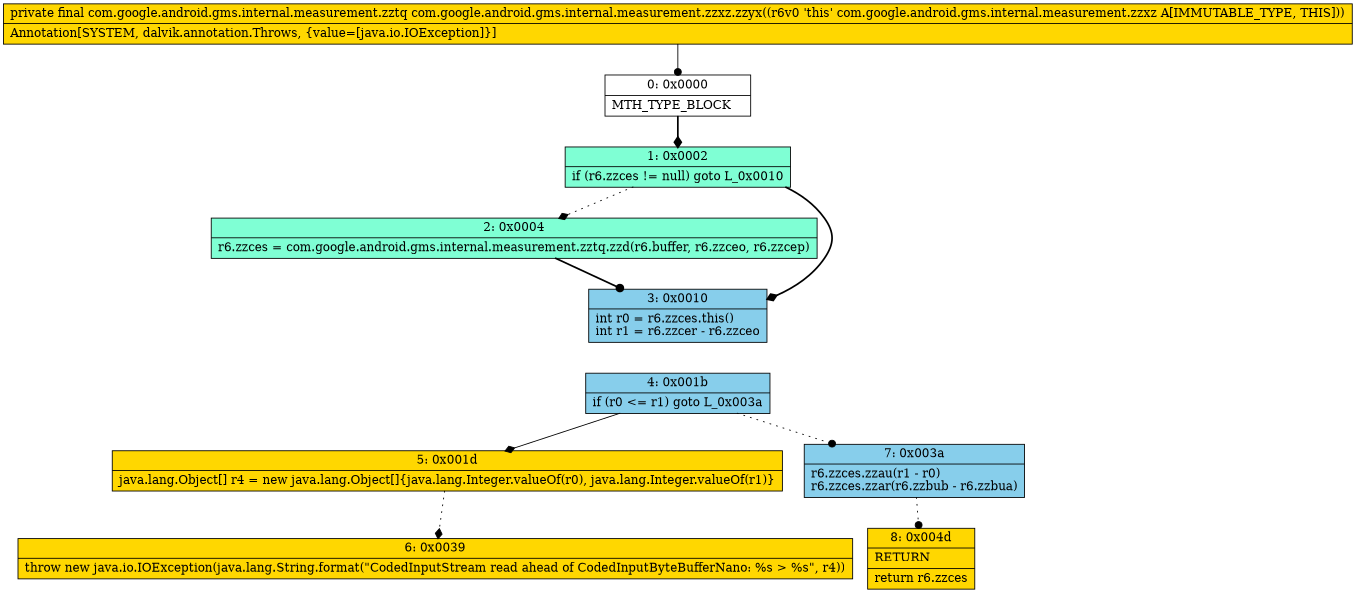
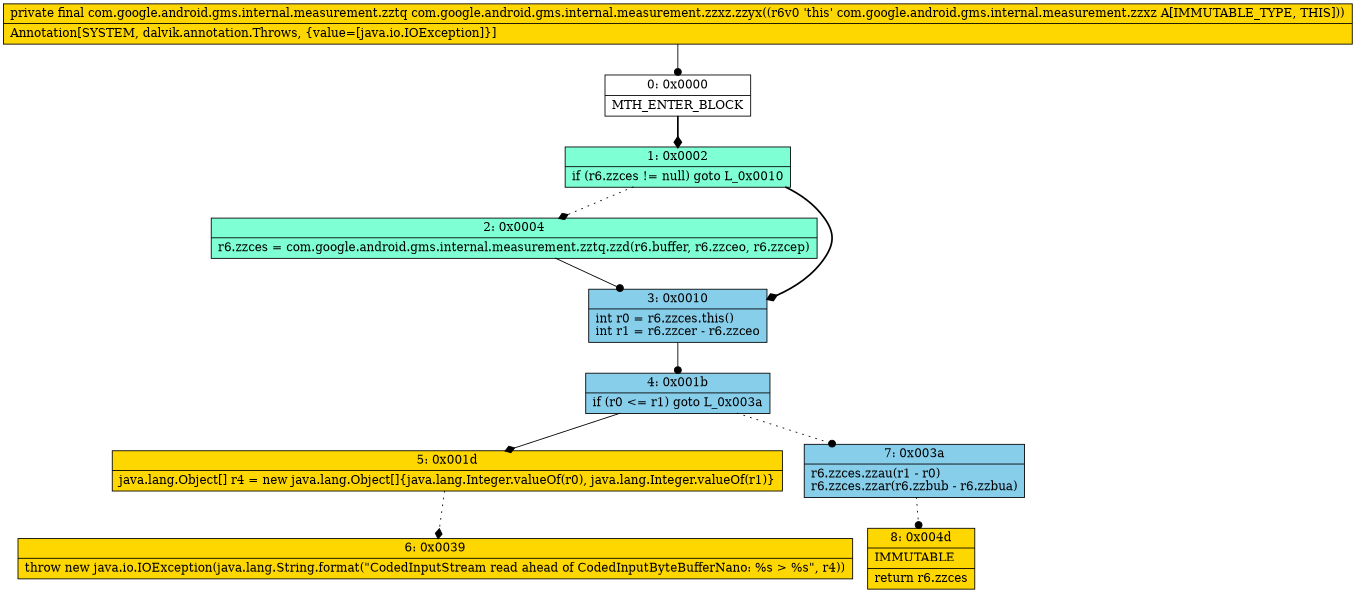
node "0: 0x0000": text "MTH_TYPE_BLOCK" -> "MTH_ENTER_BLOCK"
edge "2: 0x0004" -> "3: 0x0010": style bold -> solid
edge "3: 0x0010" -> "4: 0x001b": added
node "8: 0x004d": text "RETURN" -> "IMMUTABLE"
